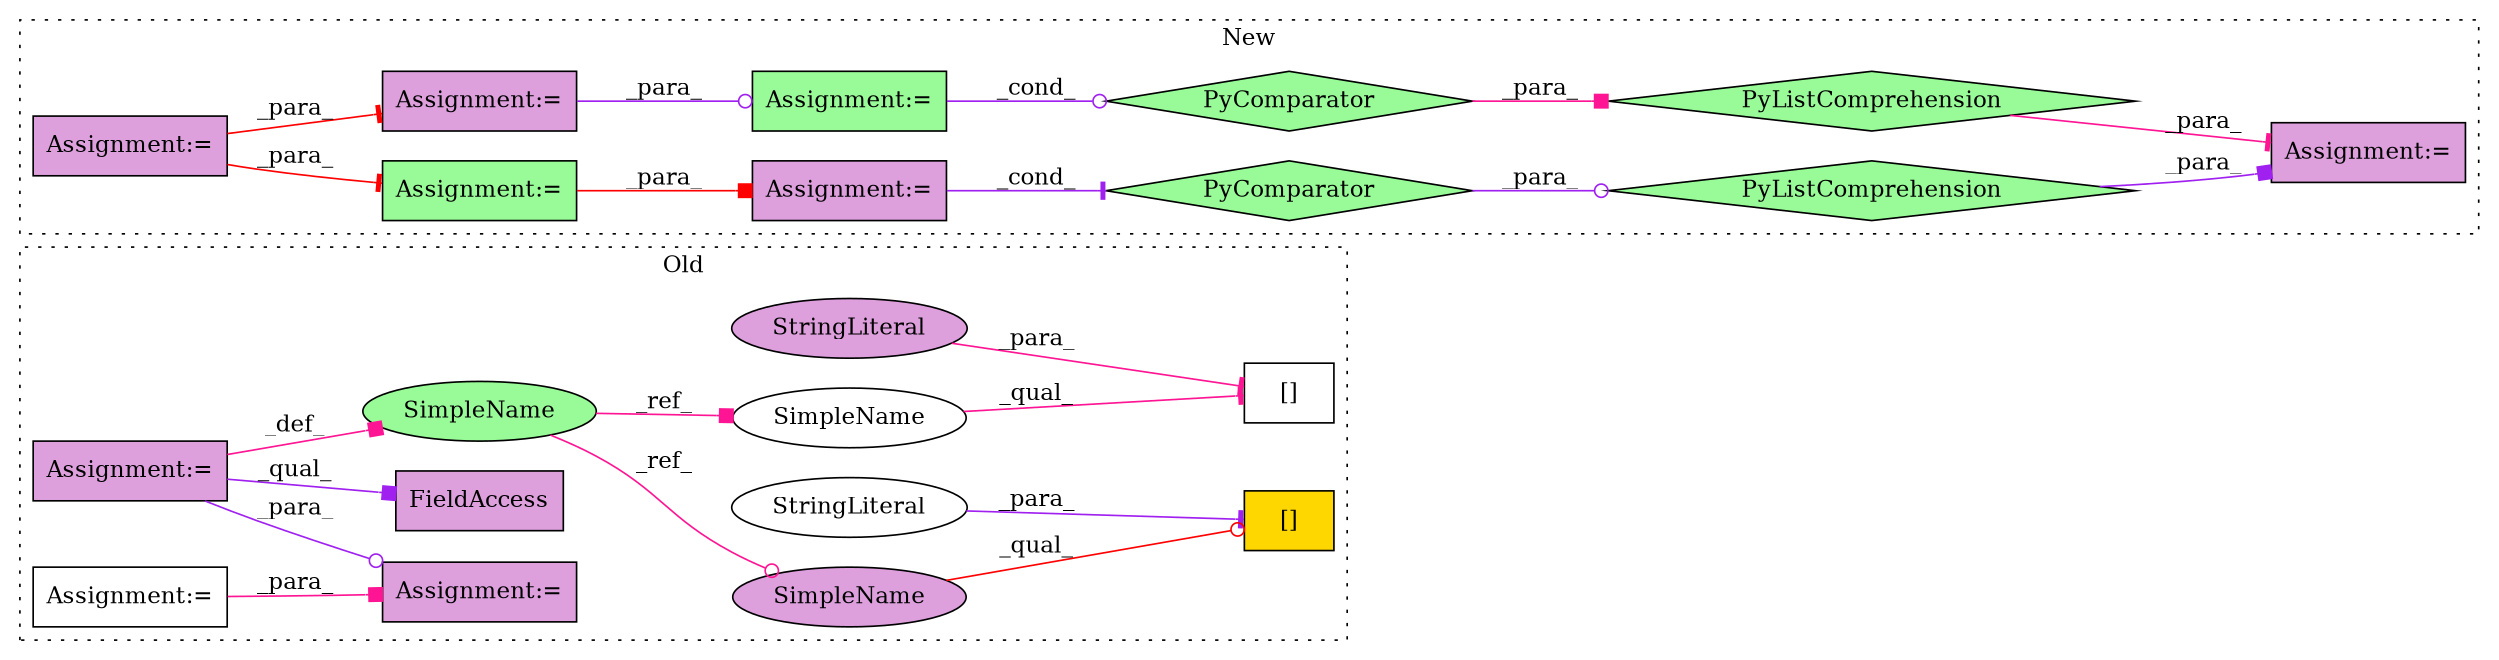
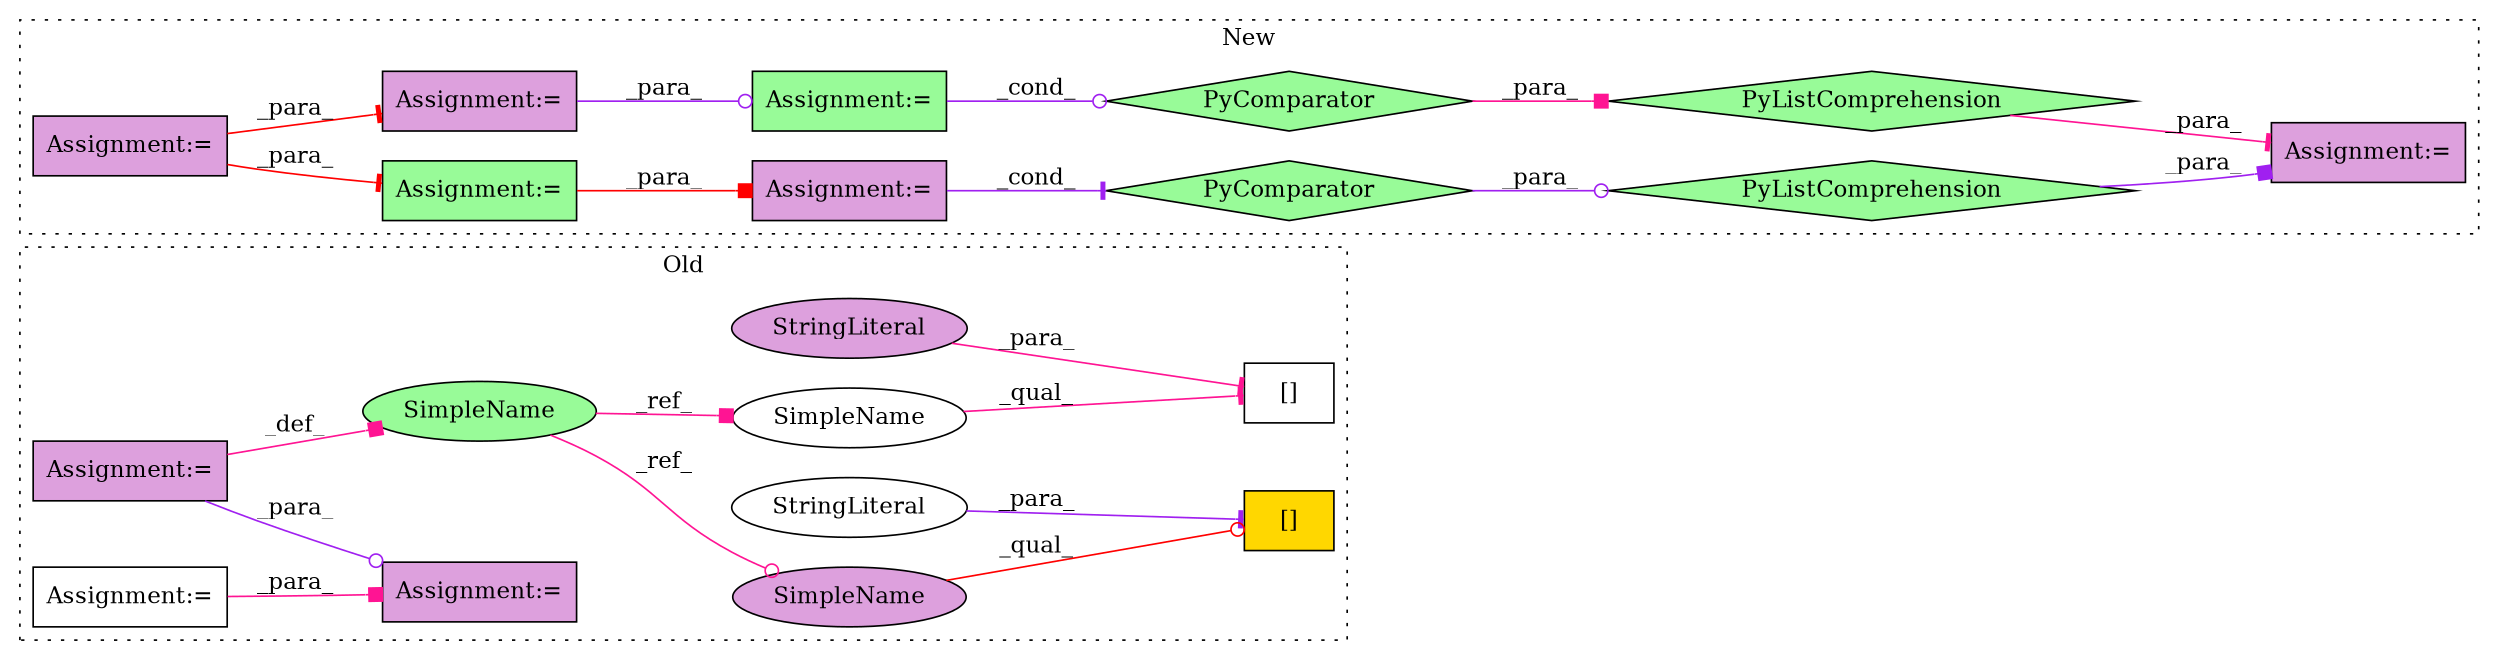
node "FieldAccess": removed
